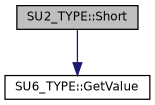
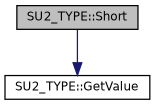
node "SU6_TYPE::GetValue": label "SU6_TYPE::GetValue" -> "SU2_TYPE::GetValue"
